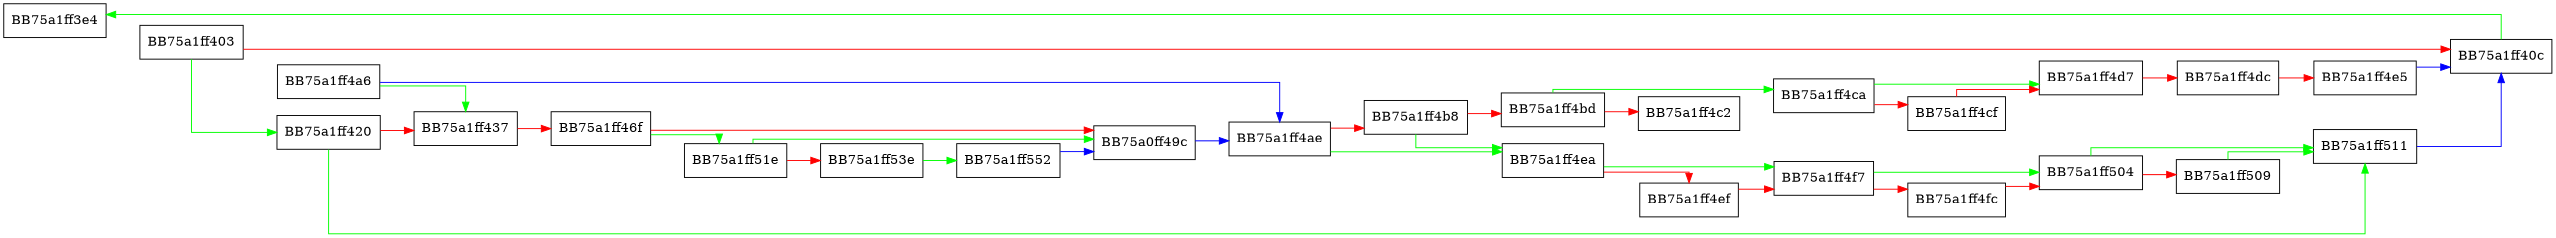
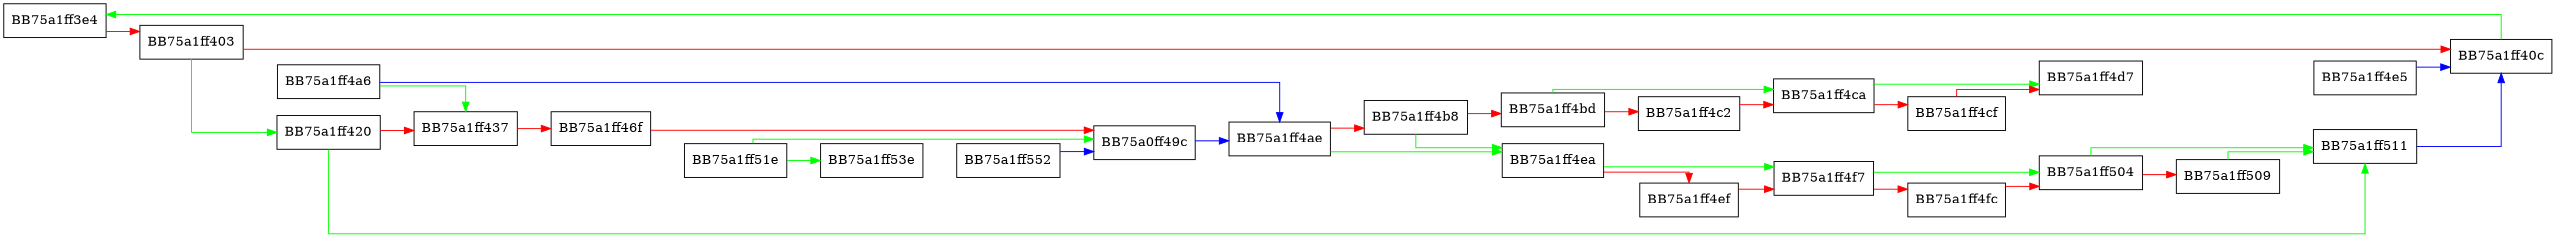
edge "BB75a1ff3e4" -> "BB75a1ff403": added
node "BB75a1ff4dc": removed
edge "BB75a1ff4c2" -> "BB75a1ff4ca": added
edge "BB75a1ff46f" -> "BB75a1ff51e": removed
edge "BB75a1ff51e" -> "BB75a1ff53e": color red -> green
edge "BB75a1ff53e" -> "BB75a1ff552": removed
